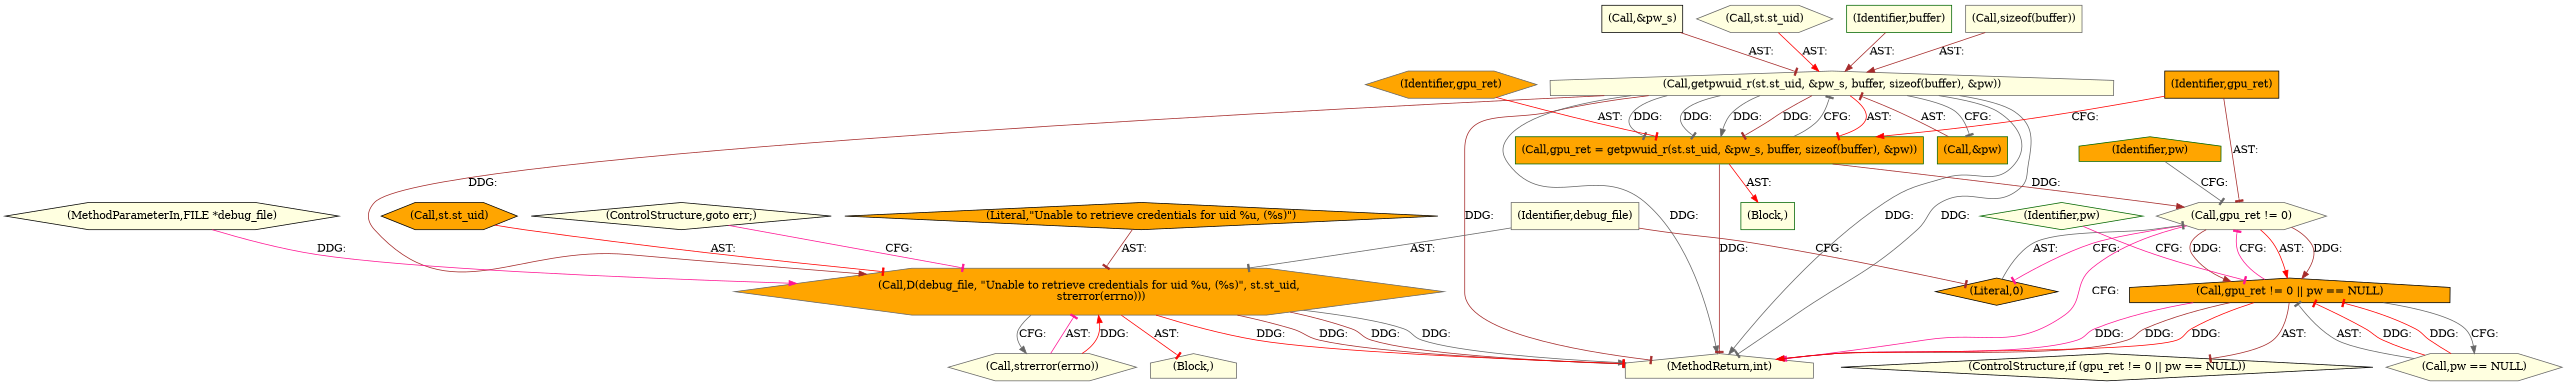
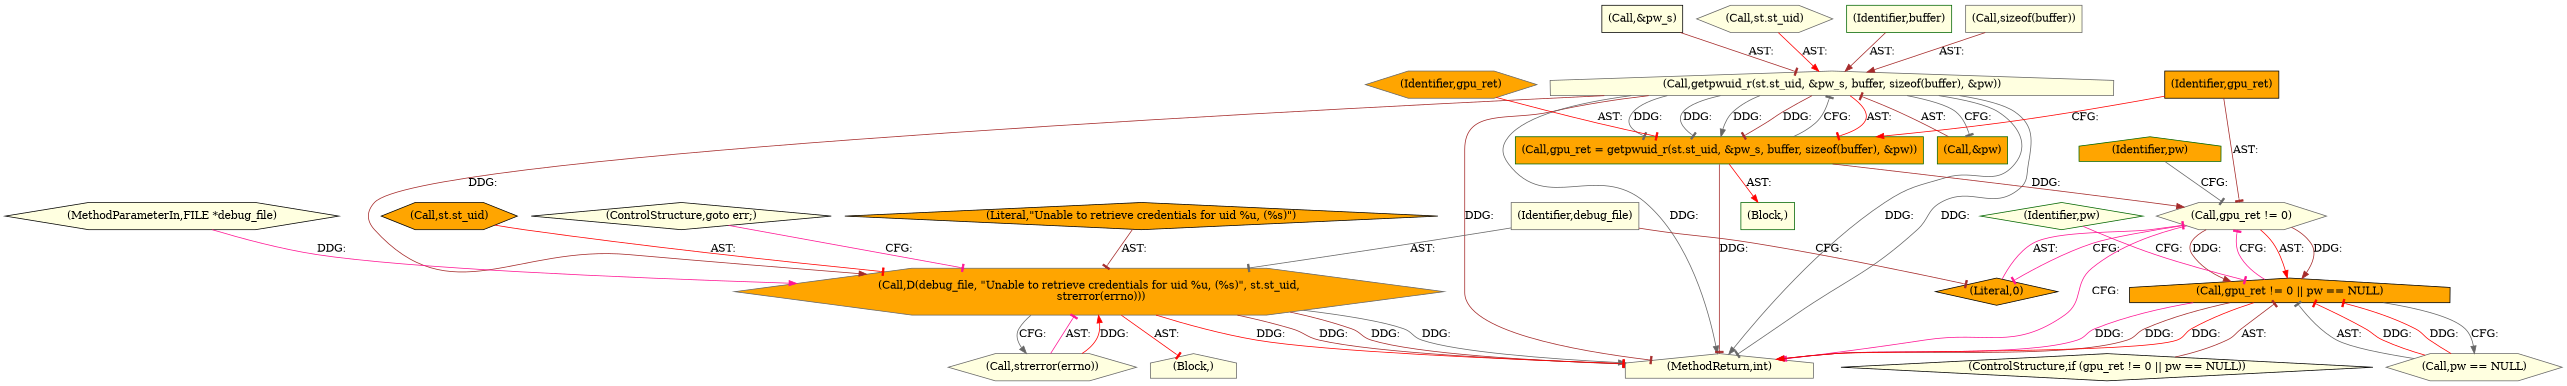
edge "(Literal,0)" -> "(Call,gpu_ret != 0)": color gray40 -> deeppink
edge "(Call,gpu_ret != 0 || pw == NULL)" -> "(ControlStructure,if (gpu_ret != 0 || pw == NULL))": reversed
